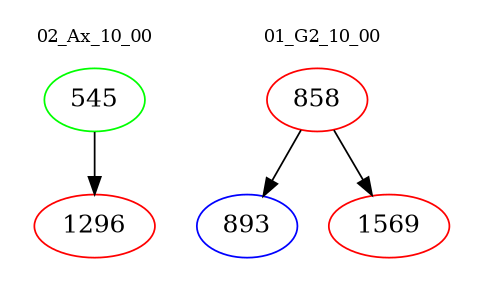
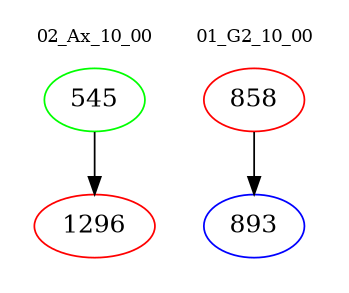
node "1569": removed
